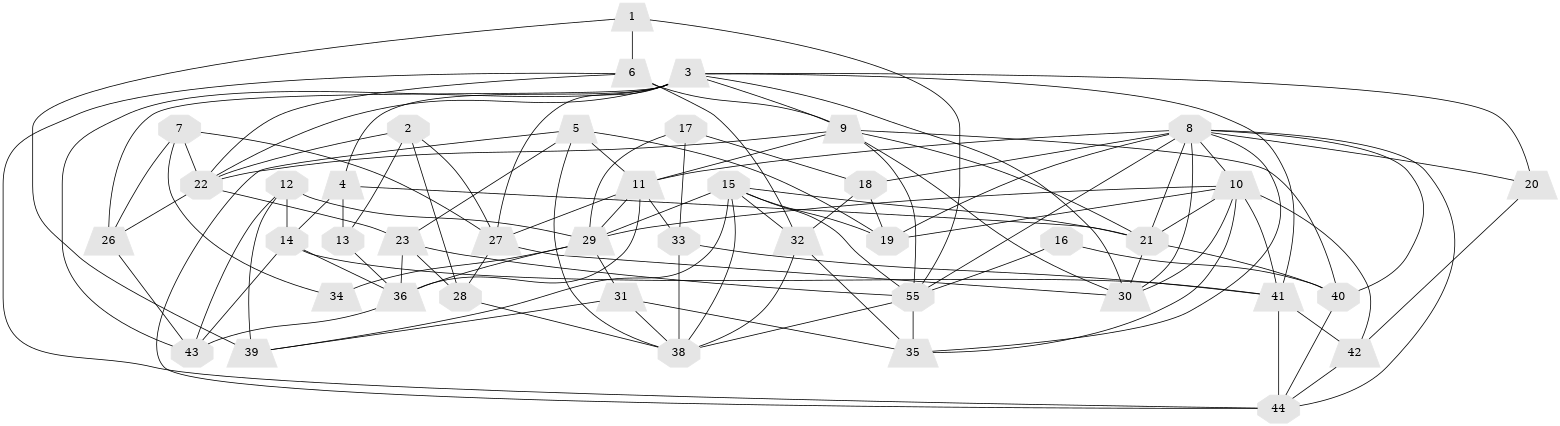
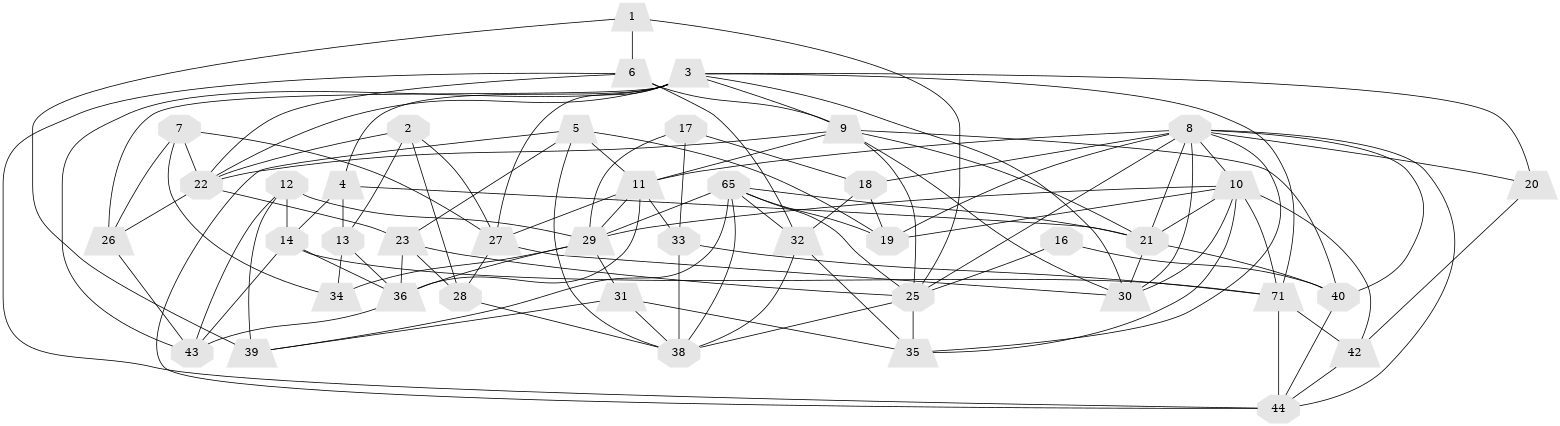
node "15": label "15" -> "65"
edge "13" -- "34": added
node "55": label "55" -> "25"
node "41": label "41" -> "71"
